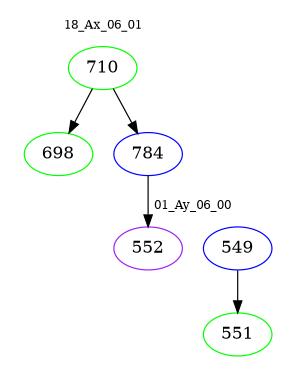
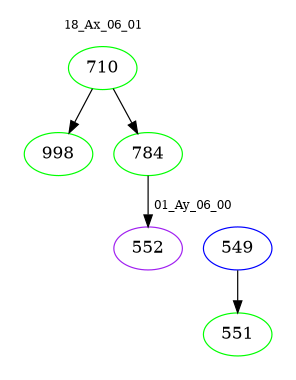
node "698": label "698" -> "998"
node "784": color blue -> green
